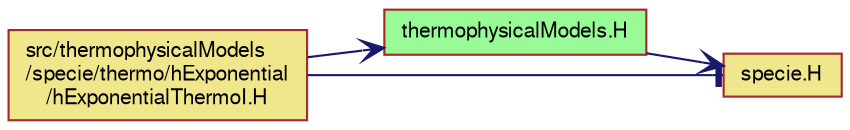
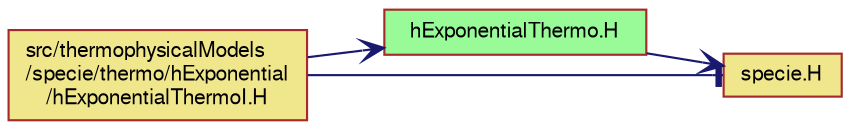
node "thermophysicalModels.H": label "thermophysicalModels.H" -> "hExponentialThermo.H"
